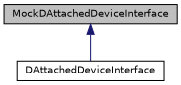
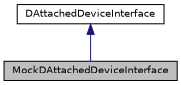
edge "DAttachedDeviceInterface" -> "MockDAttachedDeviceInterface": reversed
